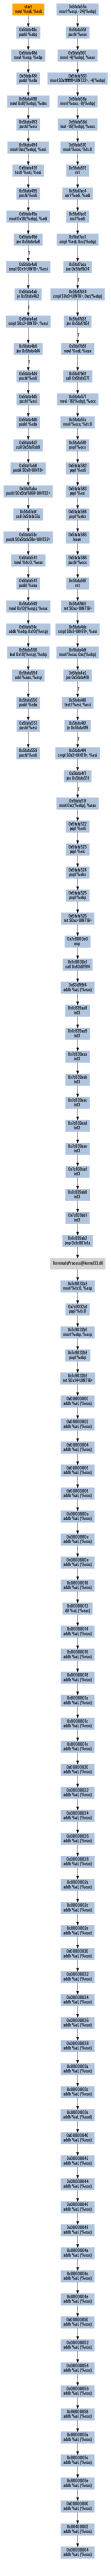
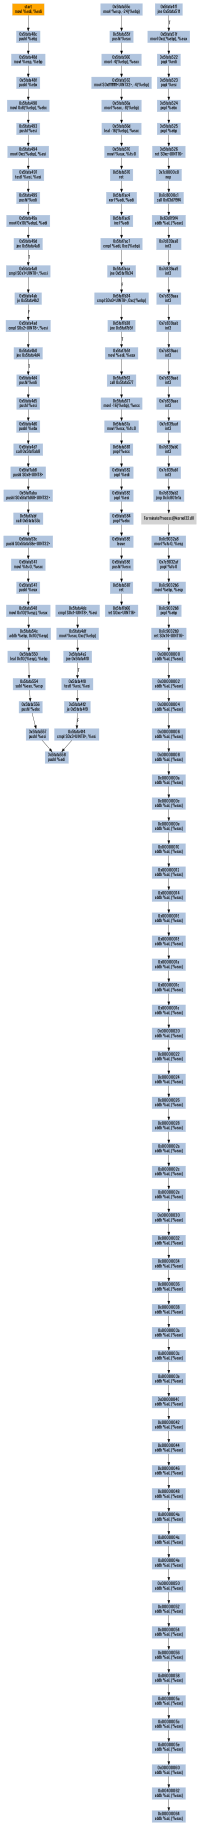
edge "0x5faf7aca jne 0x5faf7b34" -> "0x5faf7b34 cmpl $0x0<UINT8>, 0xc(%ebp)": label "T" -> "F"
edge "0x5faf7b66 ret $0xc<UINT16>" -> "0x5fafa4dc cmpl $0x1<UINT8>, %esi": removed
edge "0x5fafa4f4 cmpl $0x3<UINT8>, %esi" -> "0x5fafa4f7 jne 0x5fafa51f": now "0x5fafa4f4 cmpl $0x3<UINT8>, %esi" -> "0x5fafa558 pushl %edi"
node "0x00000012 dll %al, (%eax)": label "0x00000012 dll %al, (%eax)" -> "0x00000012 addb %al, (%eax)"
node "0x0000003e addb %al, (%aad)": label "0x0000003e addb %al, (%aad)" -> "0x0000003e addb %al, (%eax)"
